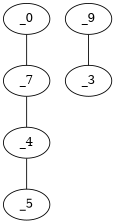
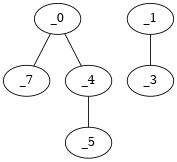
node "_9": label "_9" -> "_1"
edge "_7" -- "_4": now "_0" -- "_4"
